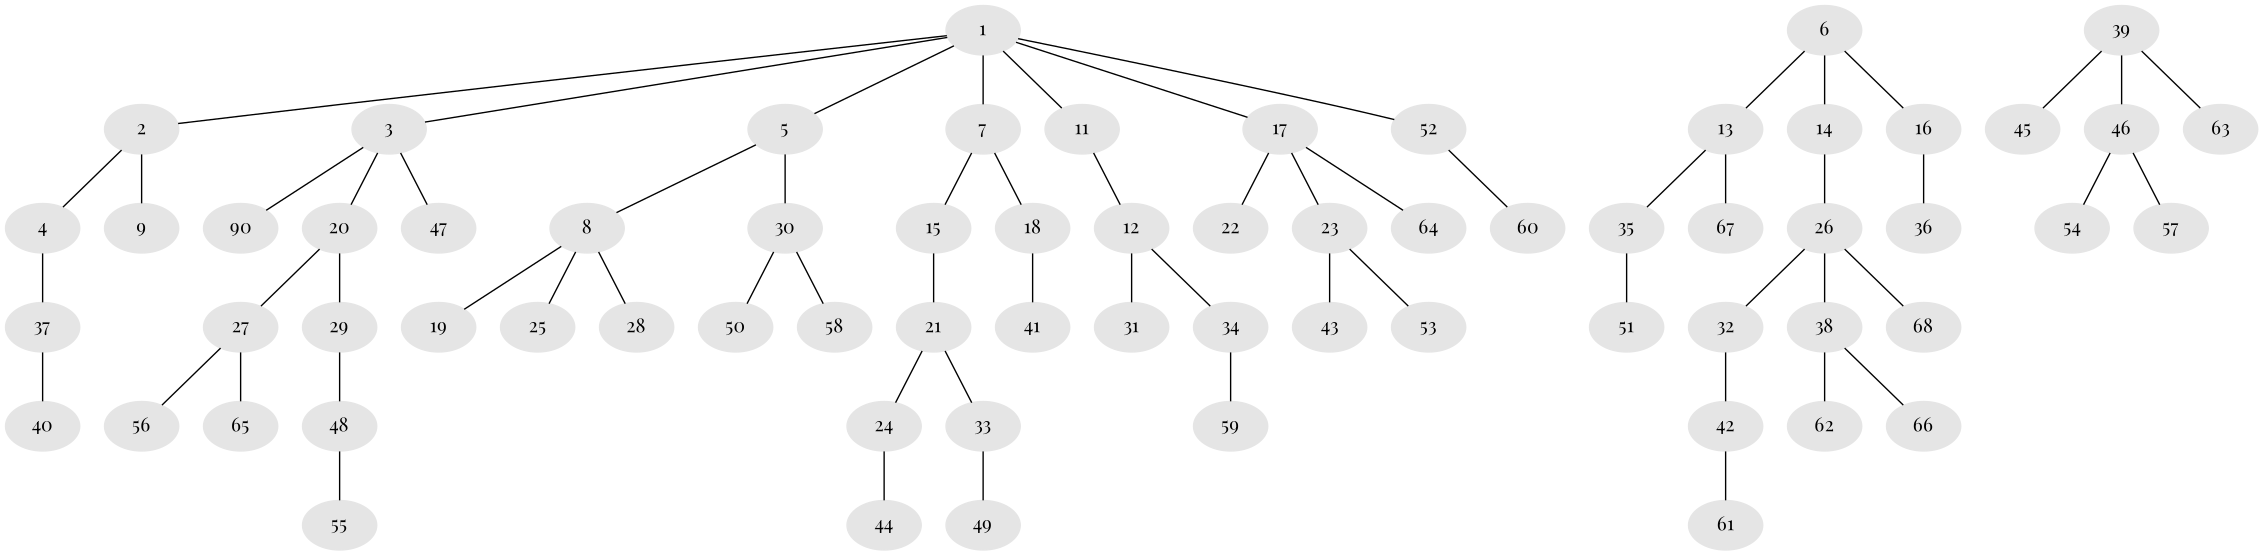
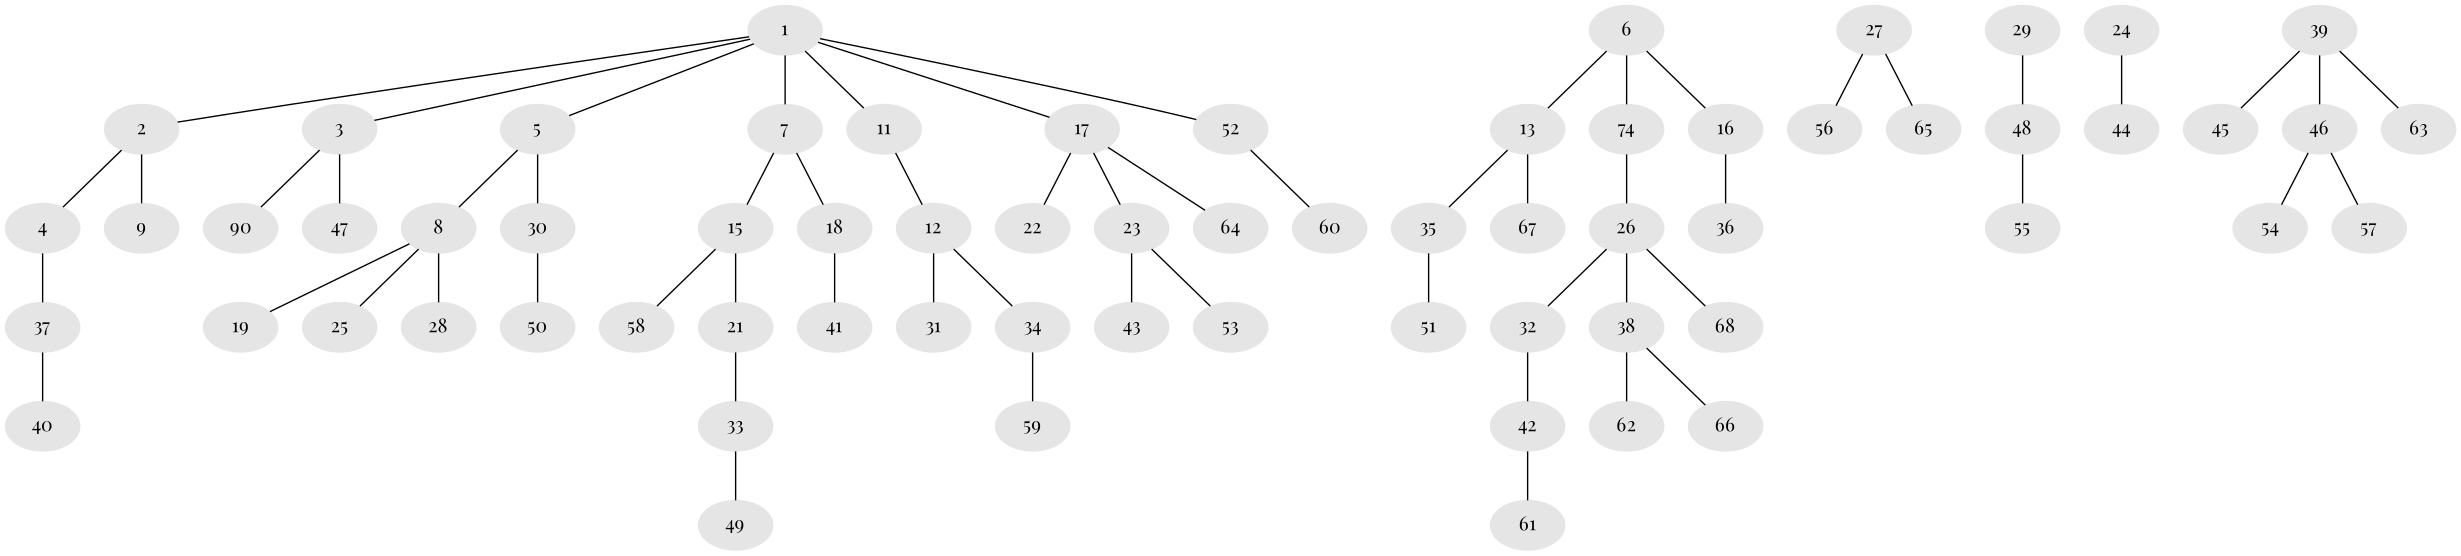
node "14": label "14" -> "74"
node "20": removed
edge "30" -- "58": now "15" -- "58"
edge "21" -- "24": removed
